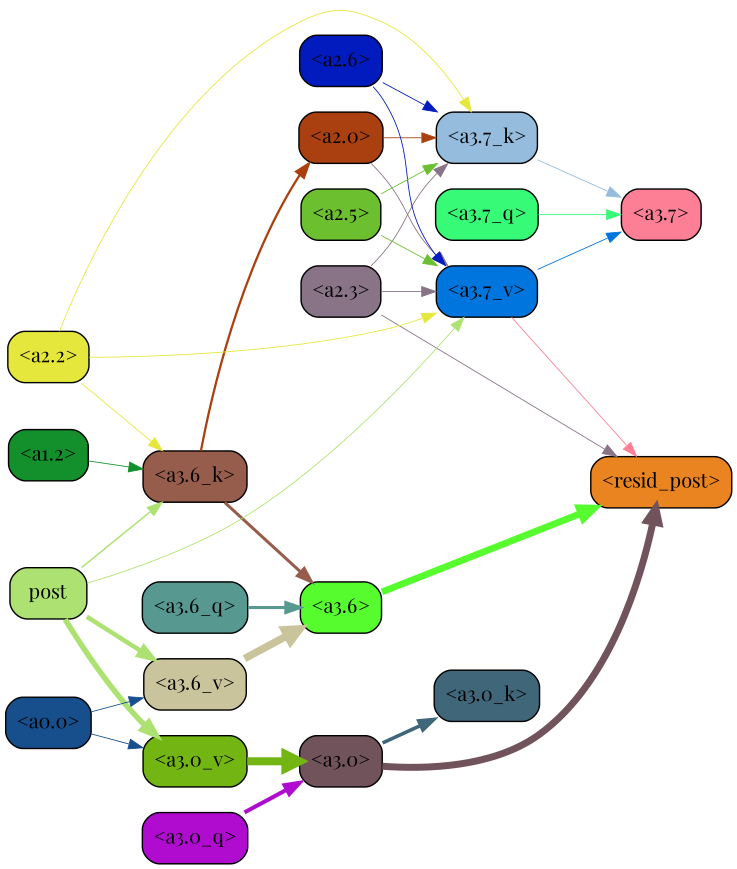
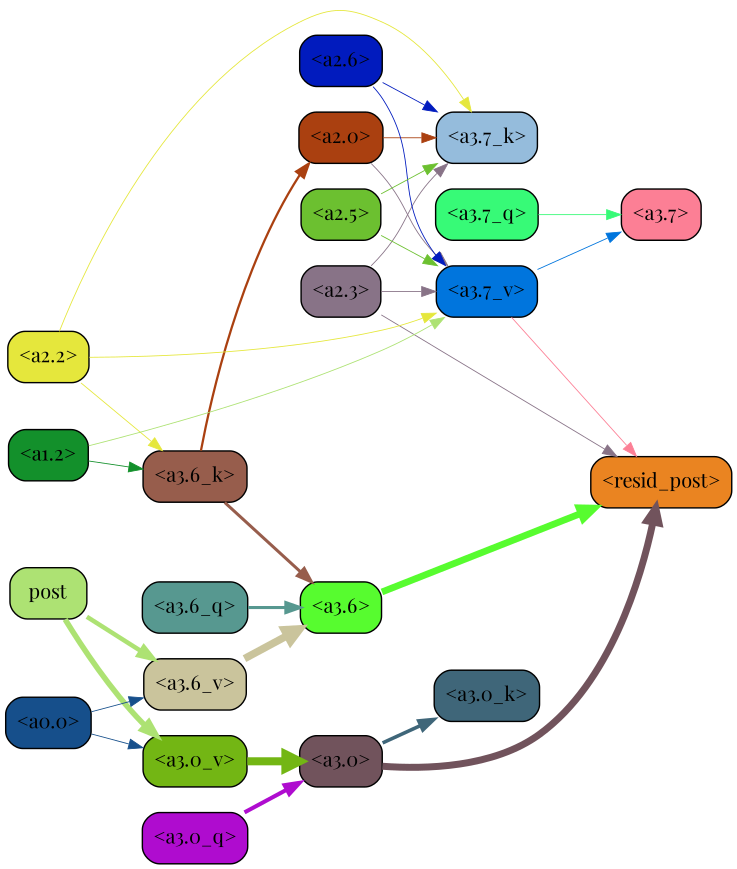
edge "<a3.7_k>" -> "<a3.7>": removed
edge "post" -> "<a3.7_v>": now "<a1.2>" -> "<a3.7_v>"
edge "post" -> "<a3.6_k>": removed
